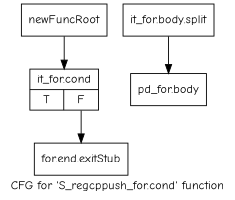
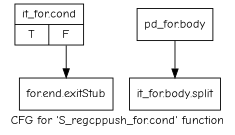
node "newFuncRoot": removed
edge "it_for.body.split" -> "pd_for.body": reversed
